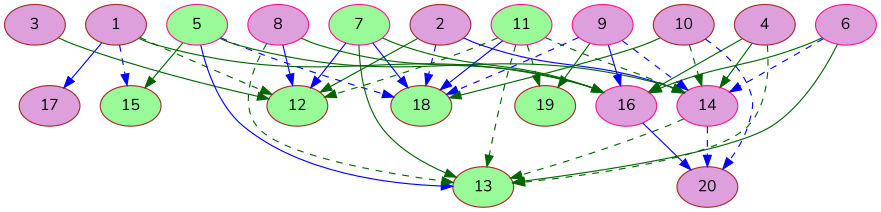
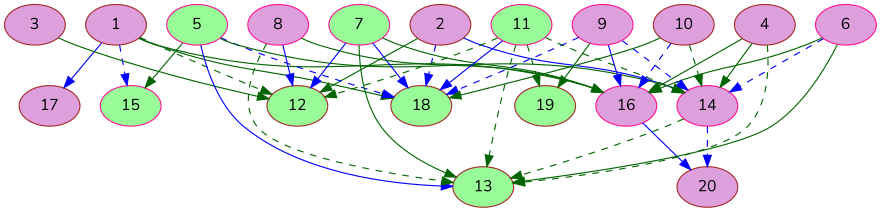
edge "1" -> "18": added
edge "10" -> "20": now "10" -> "16"
node "15": color brown -> deeppink
